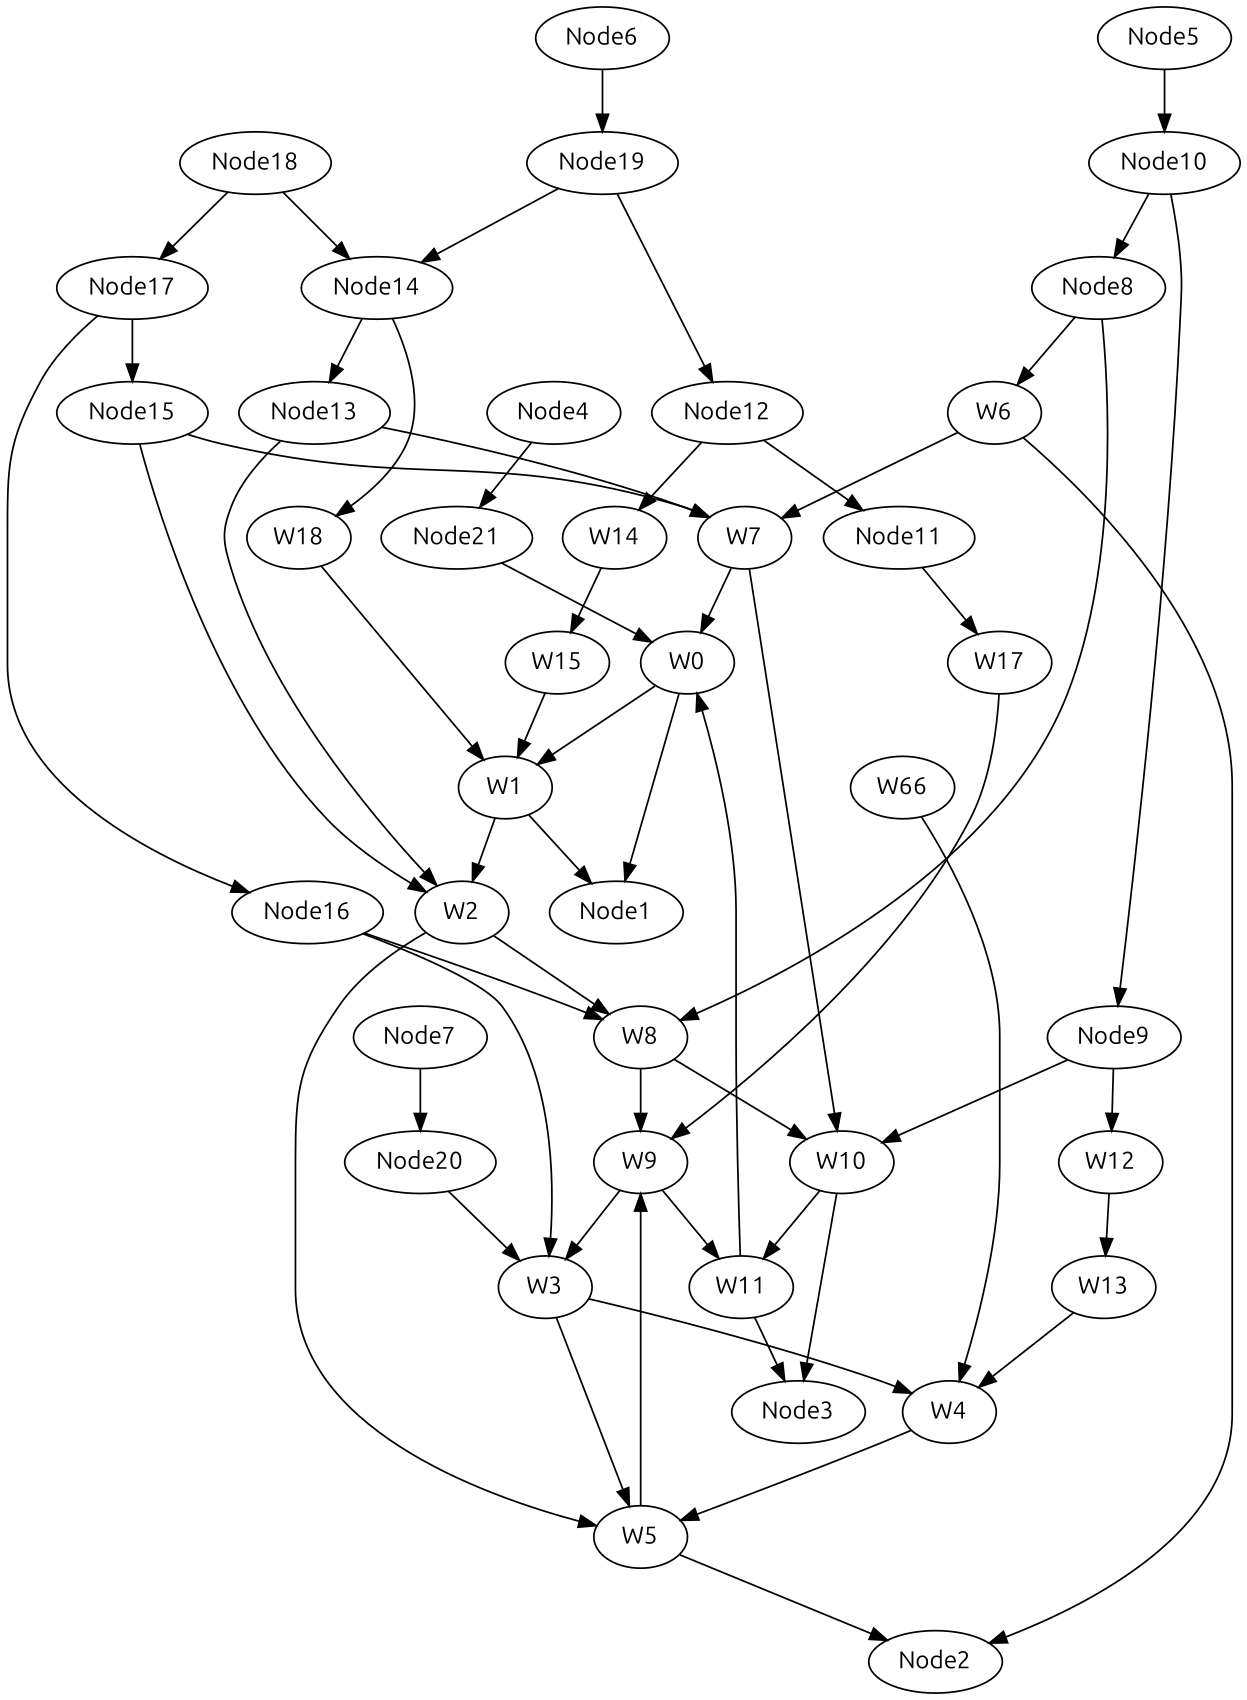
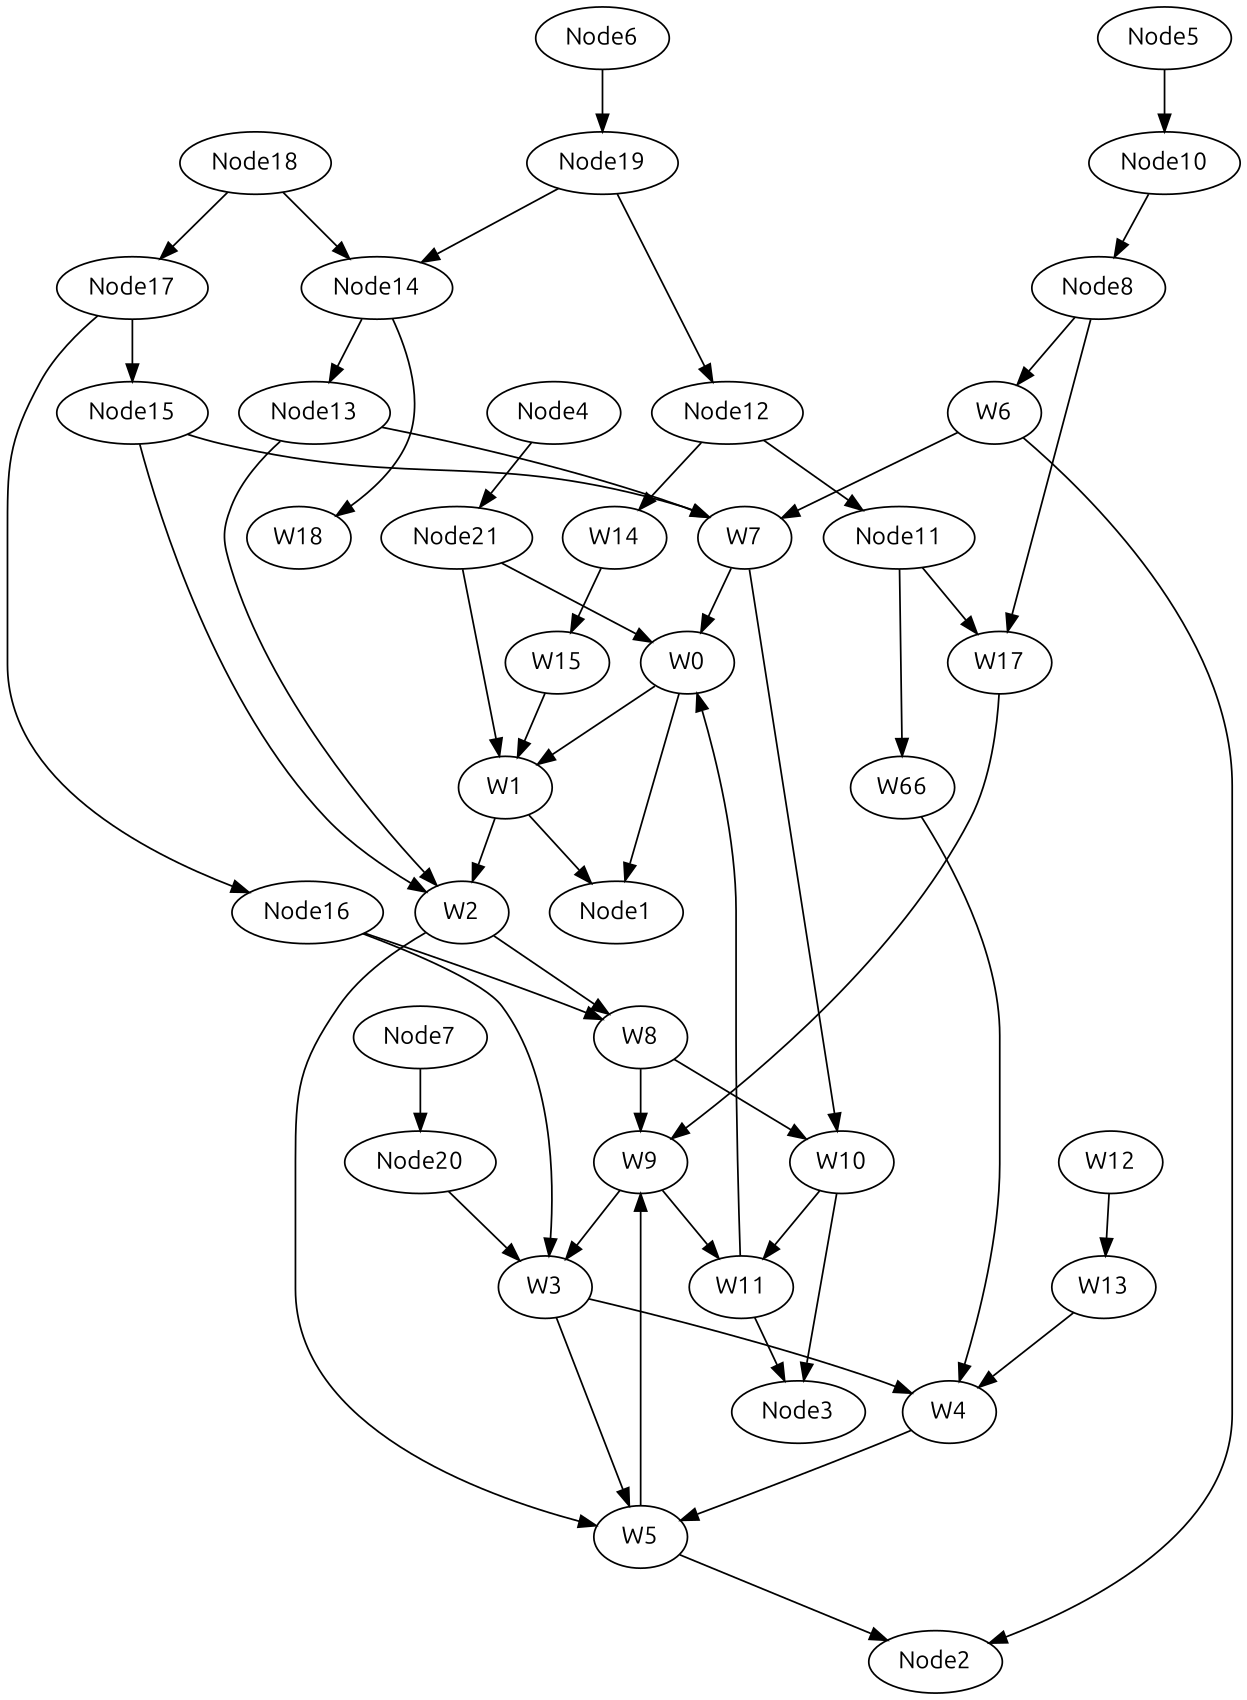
edge "Node11" -> "W66": added
edge "W18" -> "W1": now "Node21" -> "W1"
edge "Node8" -> "W8": now "Node8" -> "W17"
node "Node9": removed
